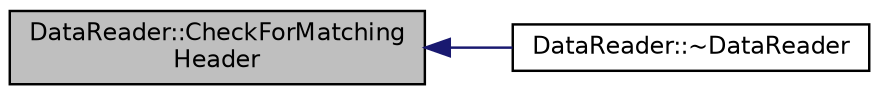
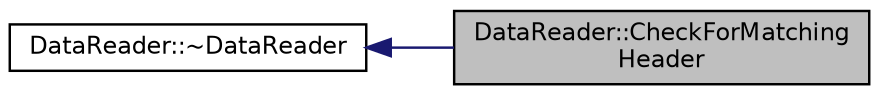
edge "DataReader::~DataReader" -> "DataReader::CheckForMatching Header": reversed
